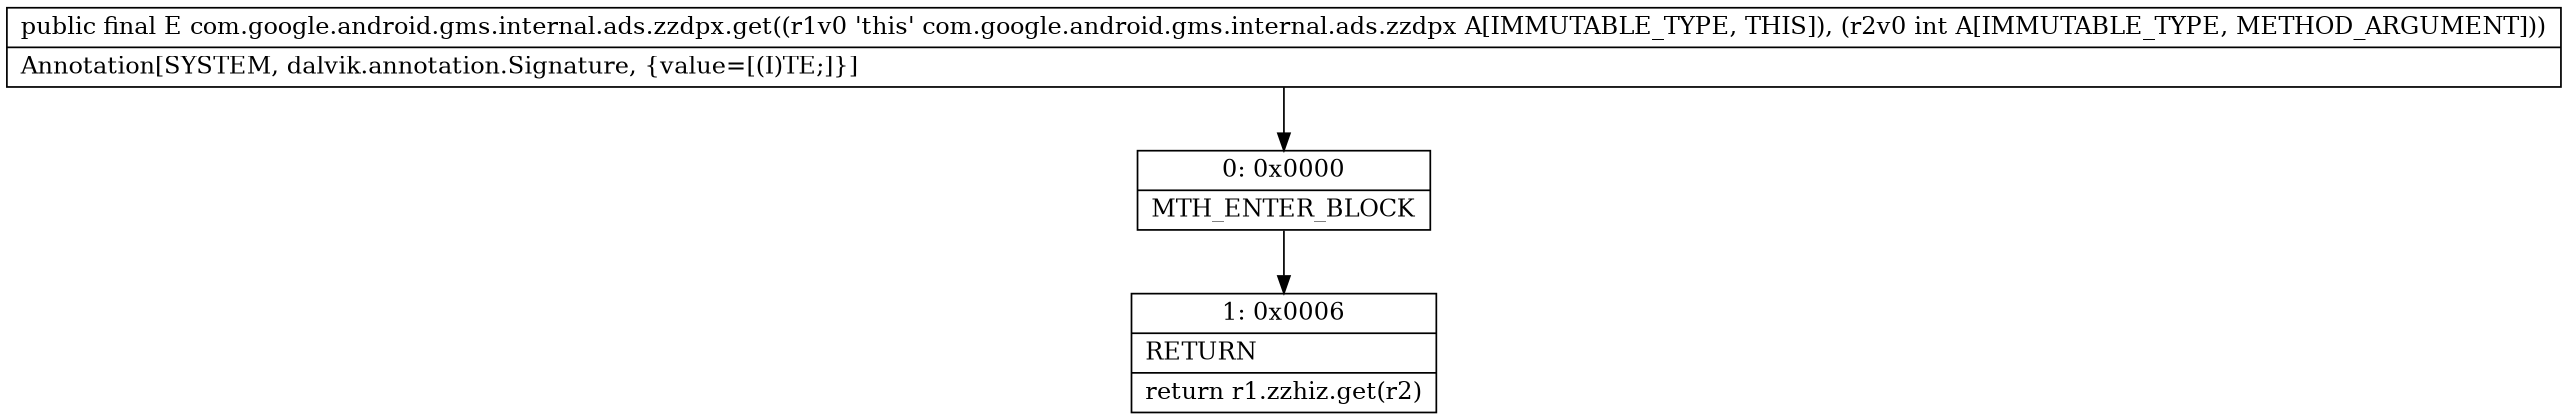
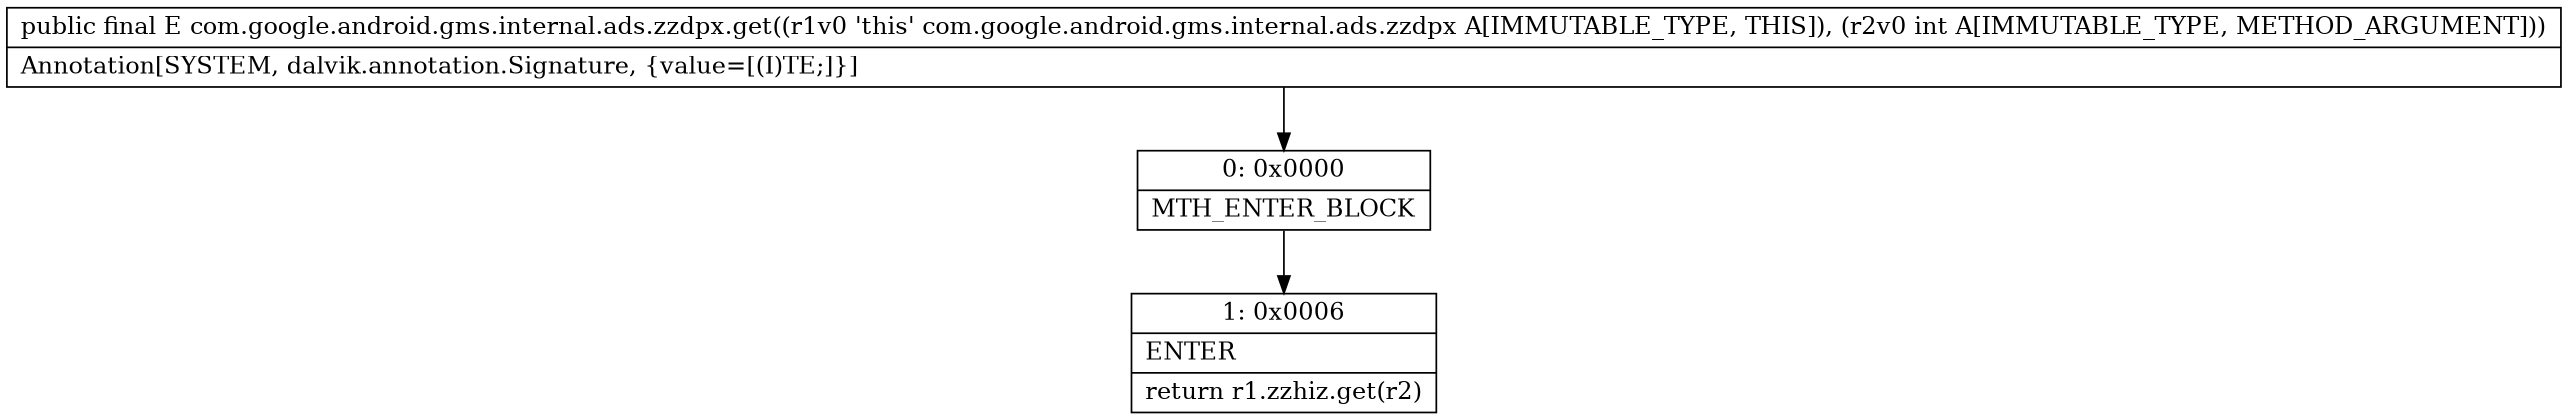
node "1: 0x0006": text "RETURN" -> "ENTER"
